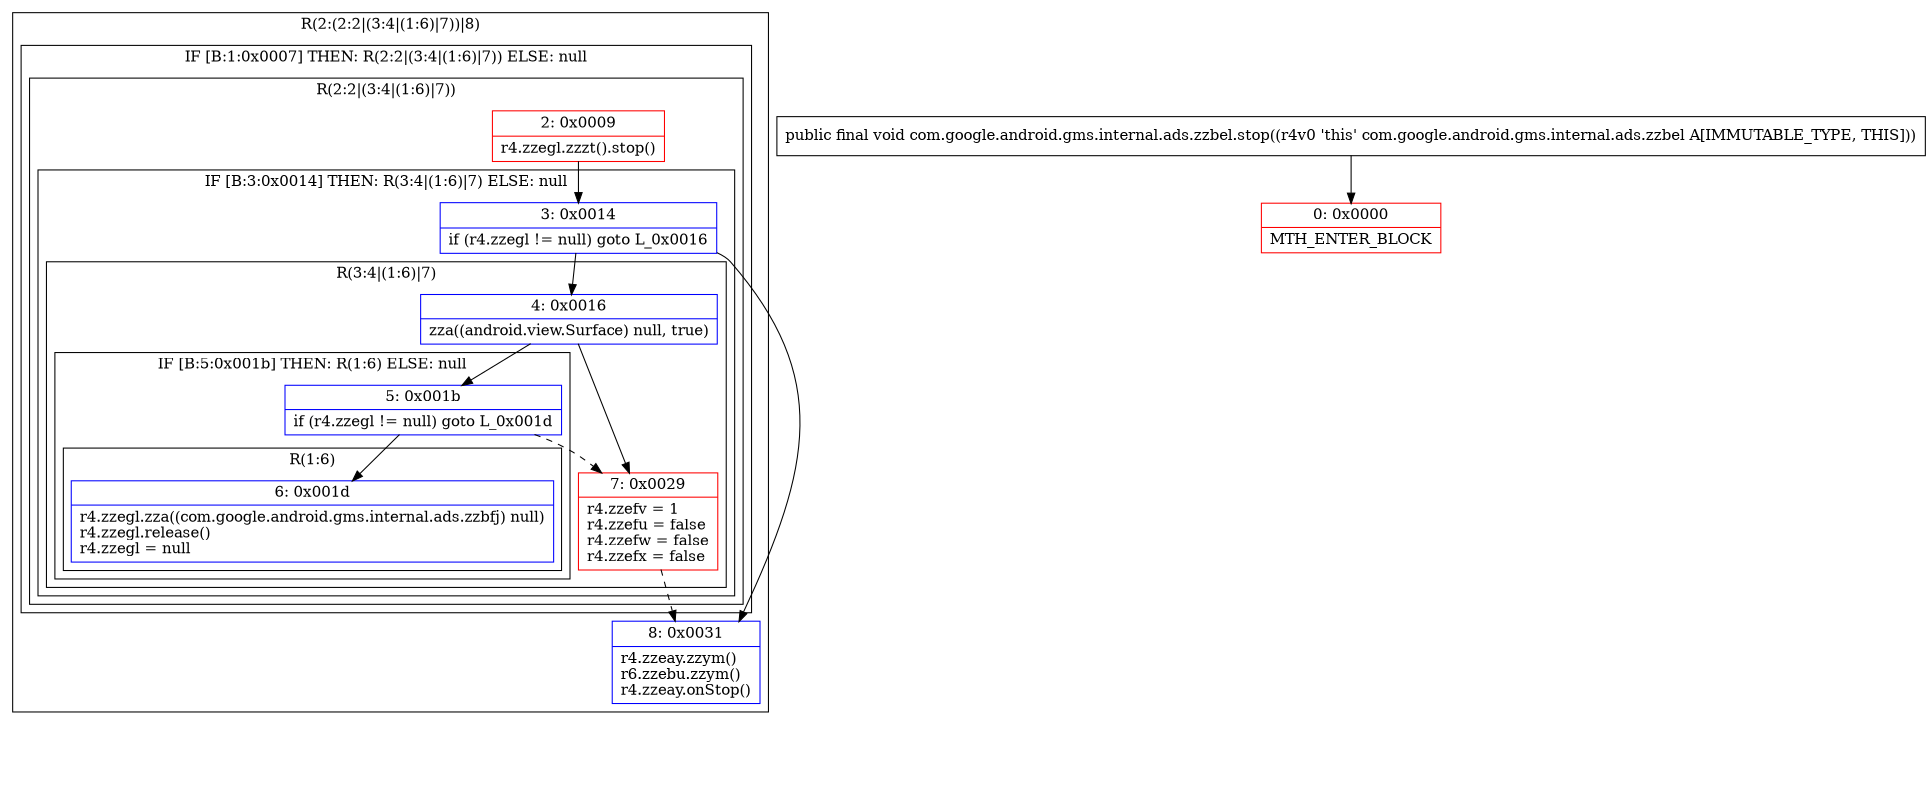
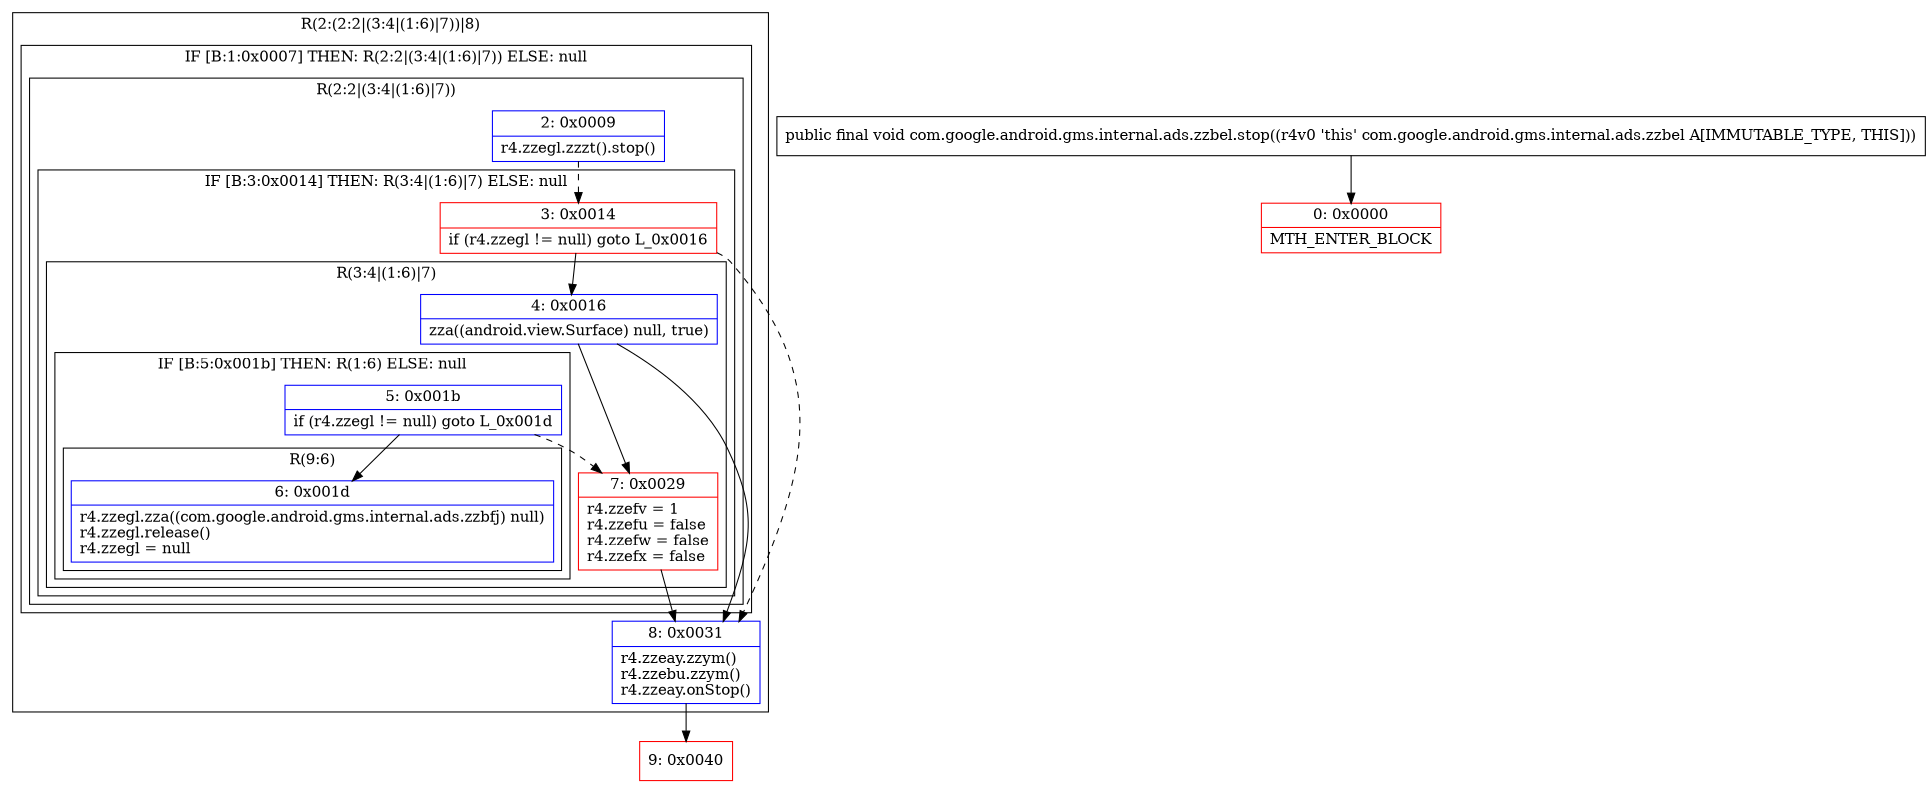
node "2: 0x0009": color red -> blue
edge "2: 0x0009" -> "3: 0x0014": style solid -> dashed
node "3: 0x0014": color blue -> red
edge "4: 0x0016" -> "5: 0x001b": now "4: 0x0016" -> "8: 0x0031"
edge "3: 0x0014" -> "8: 0x0031": style solid -> dashed
cluster "R(1:6)": label "R(1:6)" -> "R(9:6)"
edge "7: 0x0029" -> "8: 0x0031": style dashed -> solid
node "8: 0x0031": text "r6.zzebu.zzym()" -> "r4.zzebu.zzym()"
node "9: 0x0040": added
